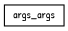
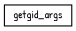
node "args_args": label "args_args" -> "getgid_args"
